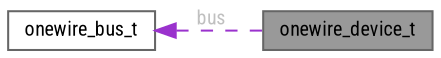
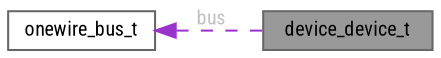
node "onewire_device_t": label "onewire_device_t" -> "device_device_t"
